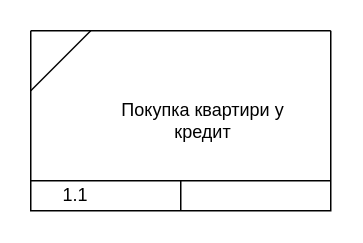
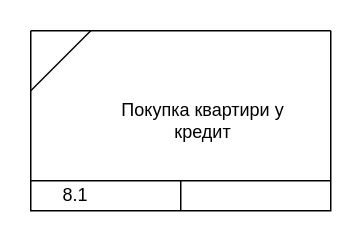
node "1.1": label "1.1" -> "8.1"
